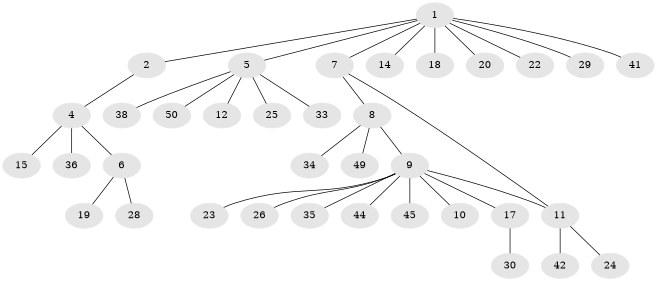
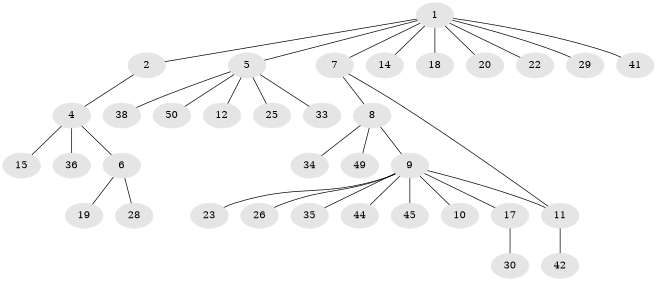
node "24": removed
